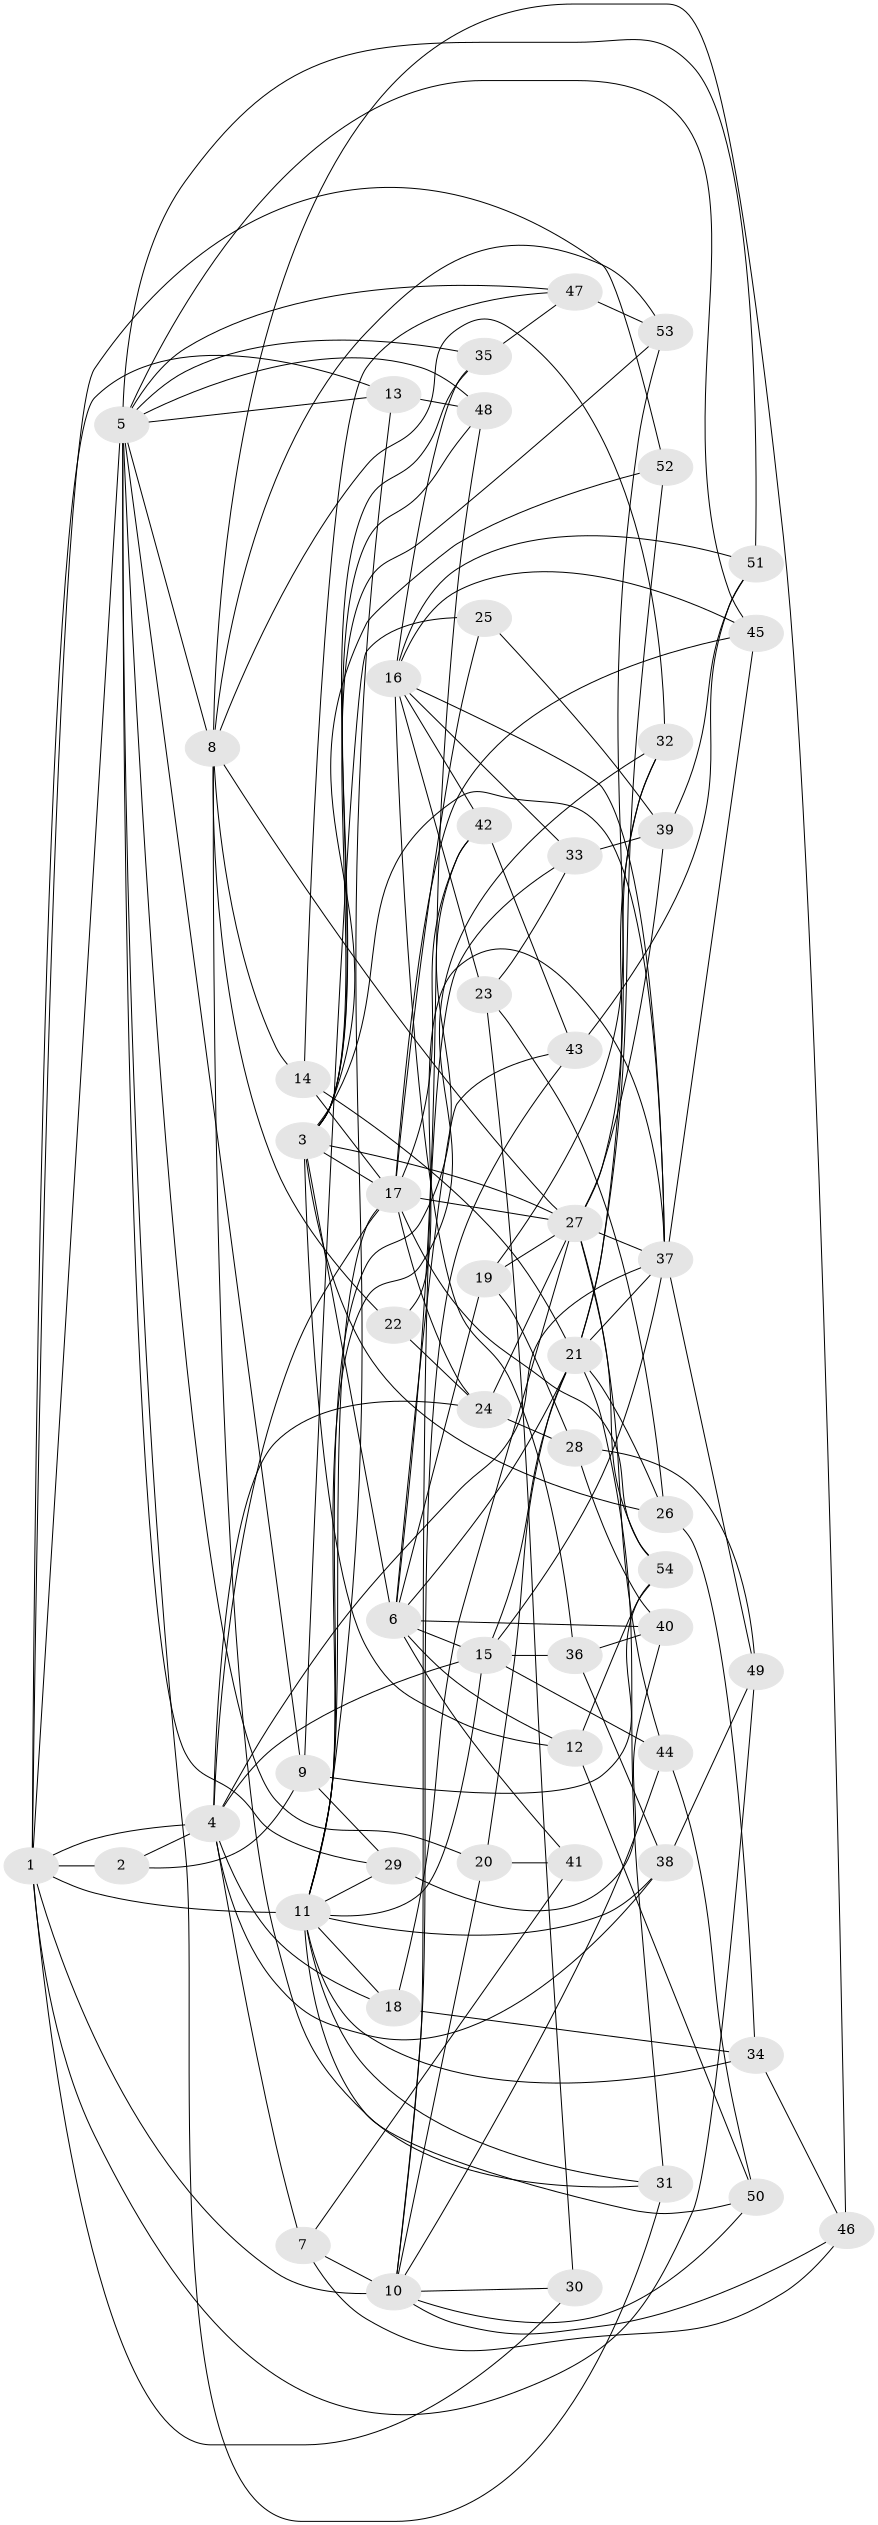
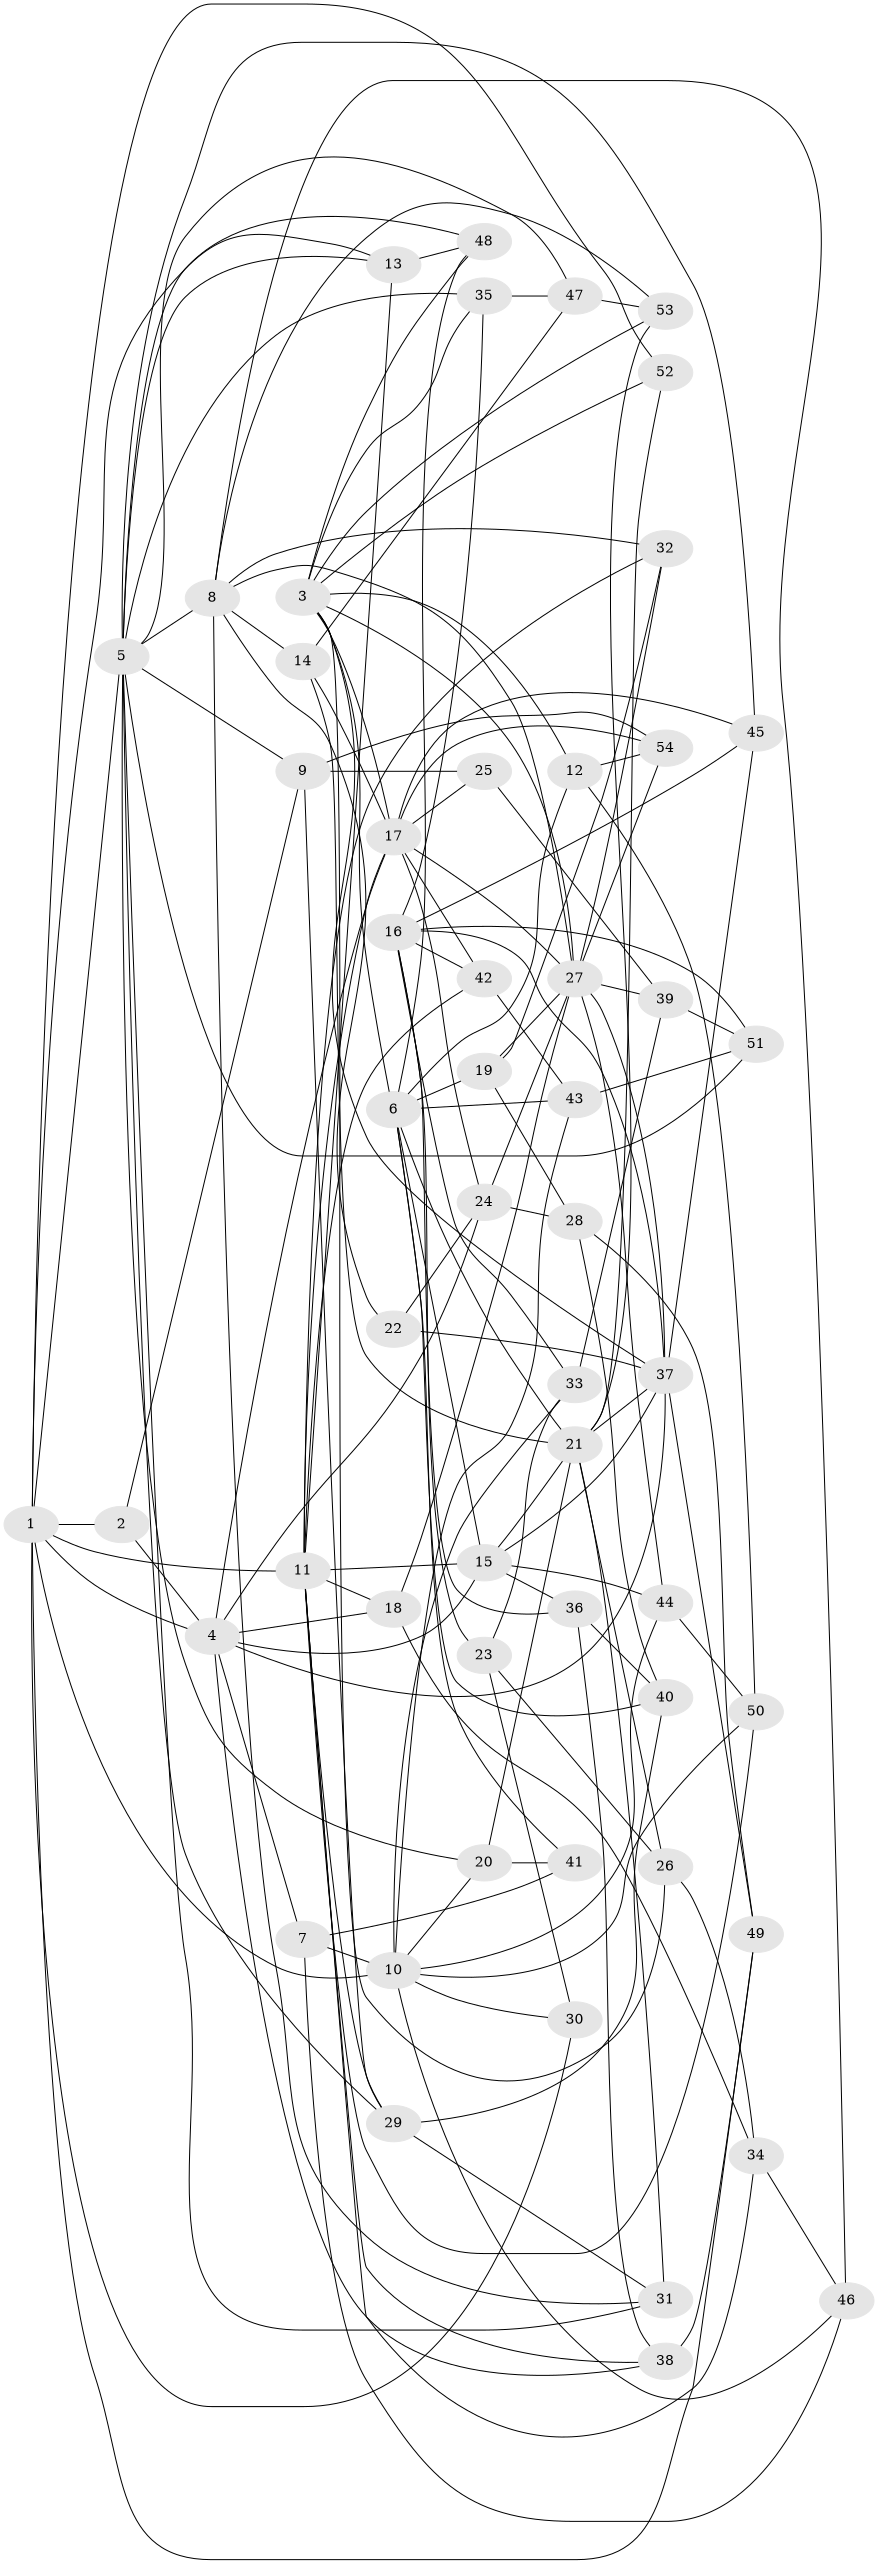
edge "11" -- "31": now "29" -- "31"
